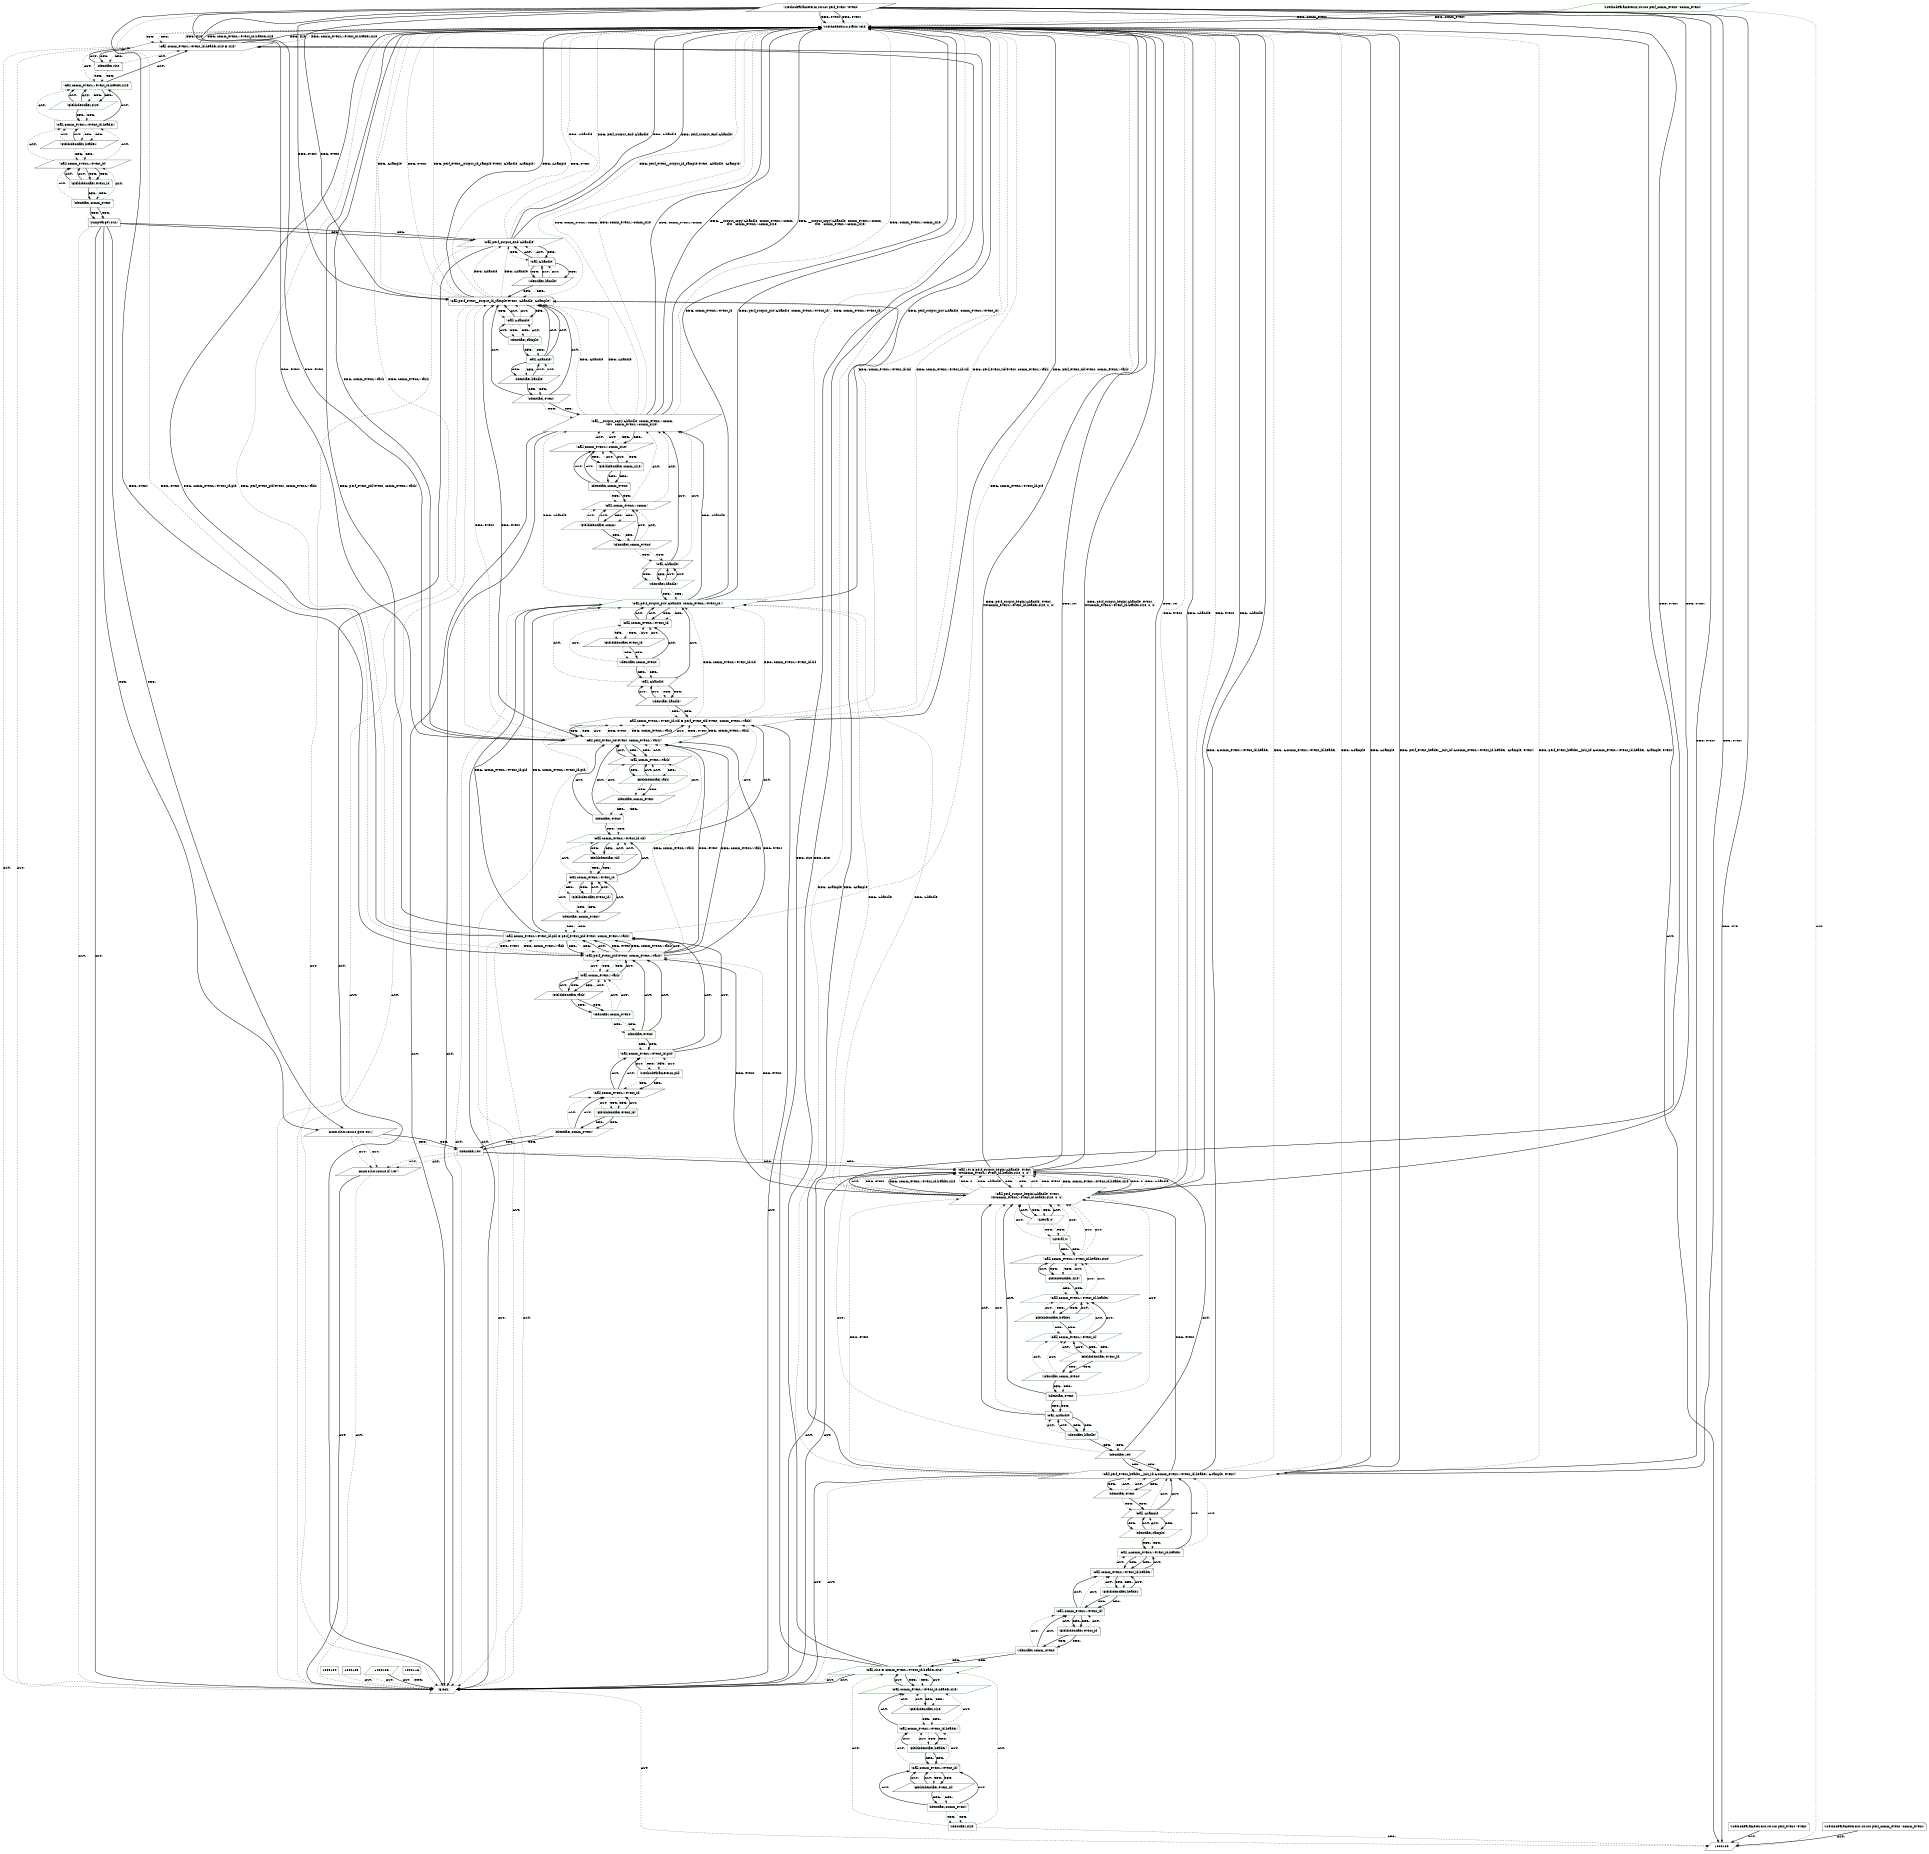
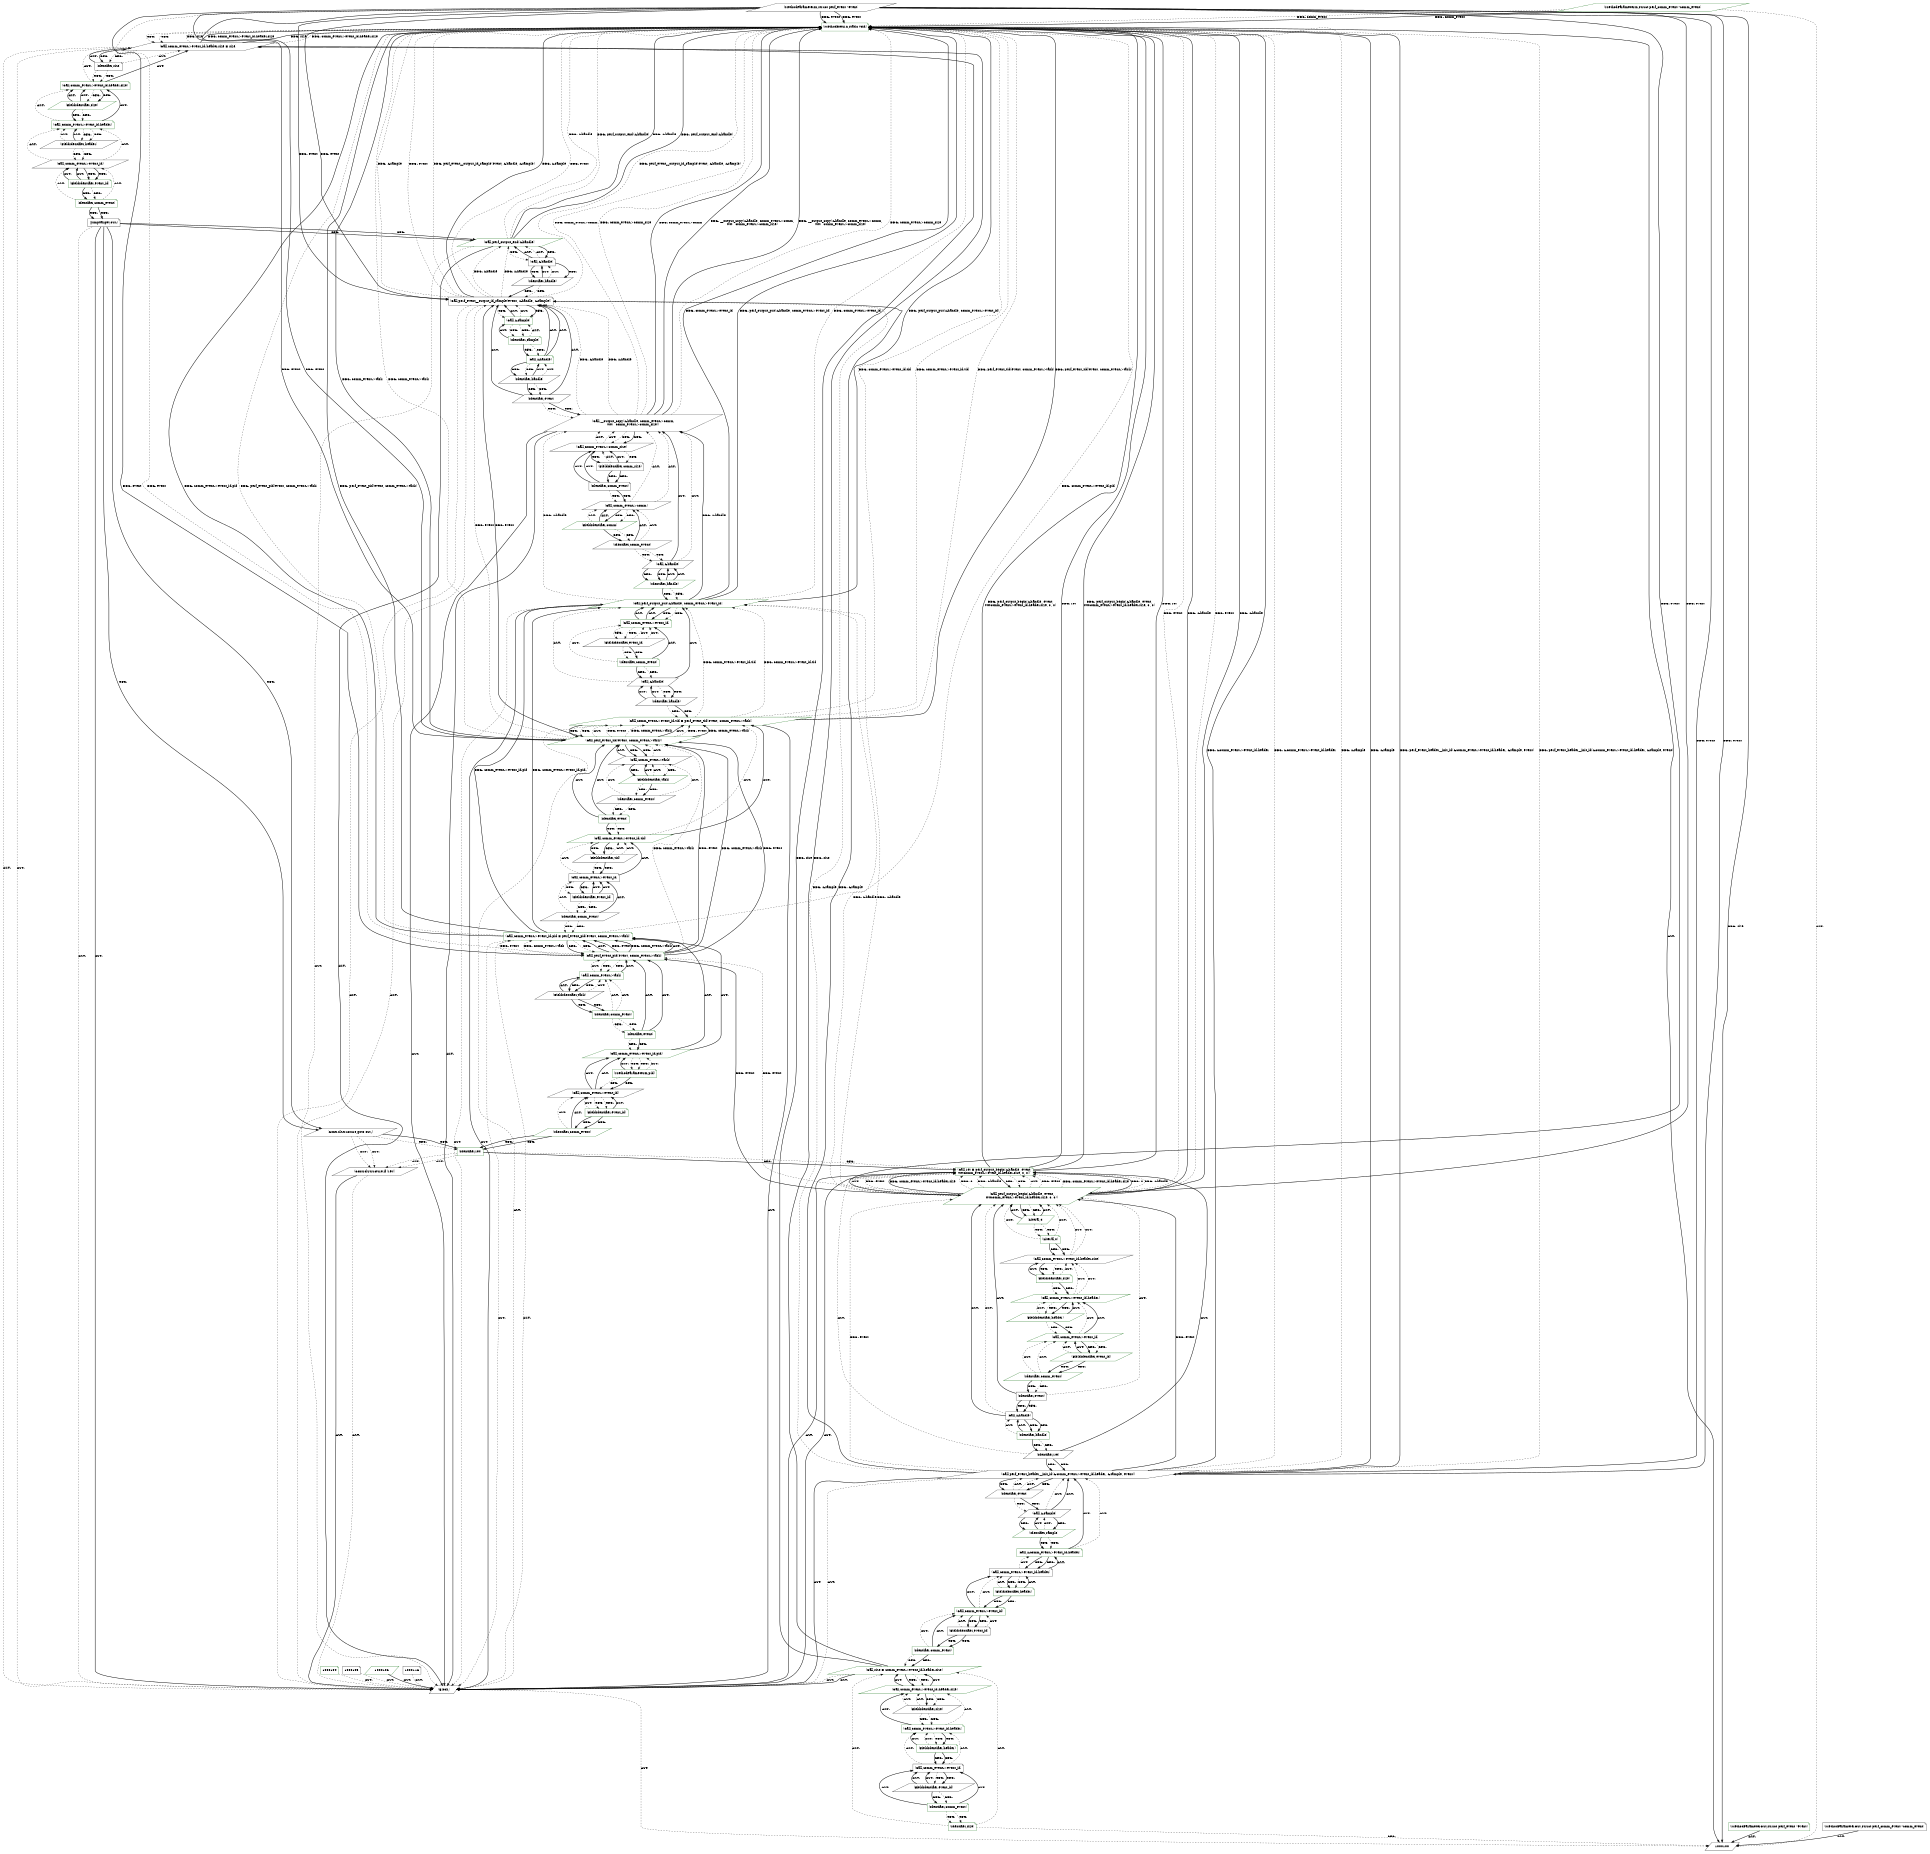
node "(Call,comm_event->event_id.pid)": shape note -> parallelogram
edge "1000116" -> "(Block,)": label "DDG: " -> "AST: "
